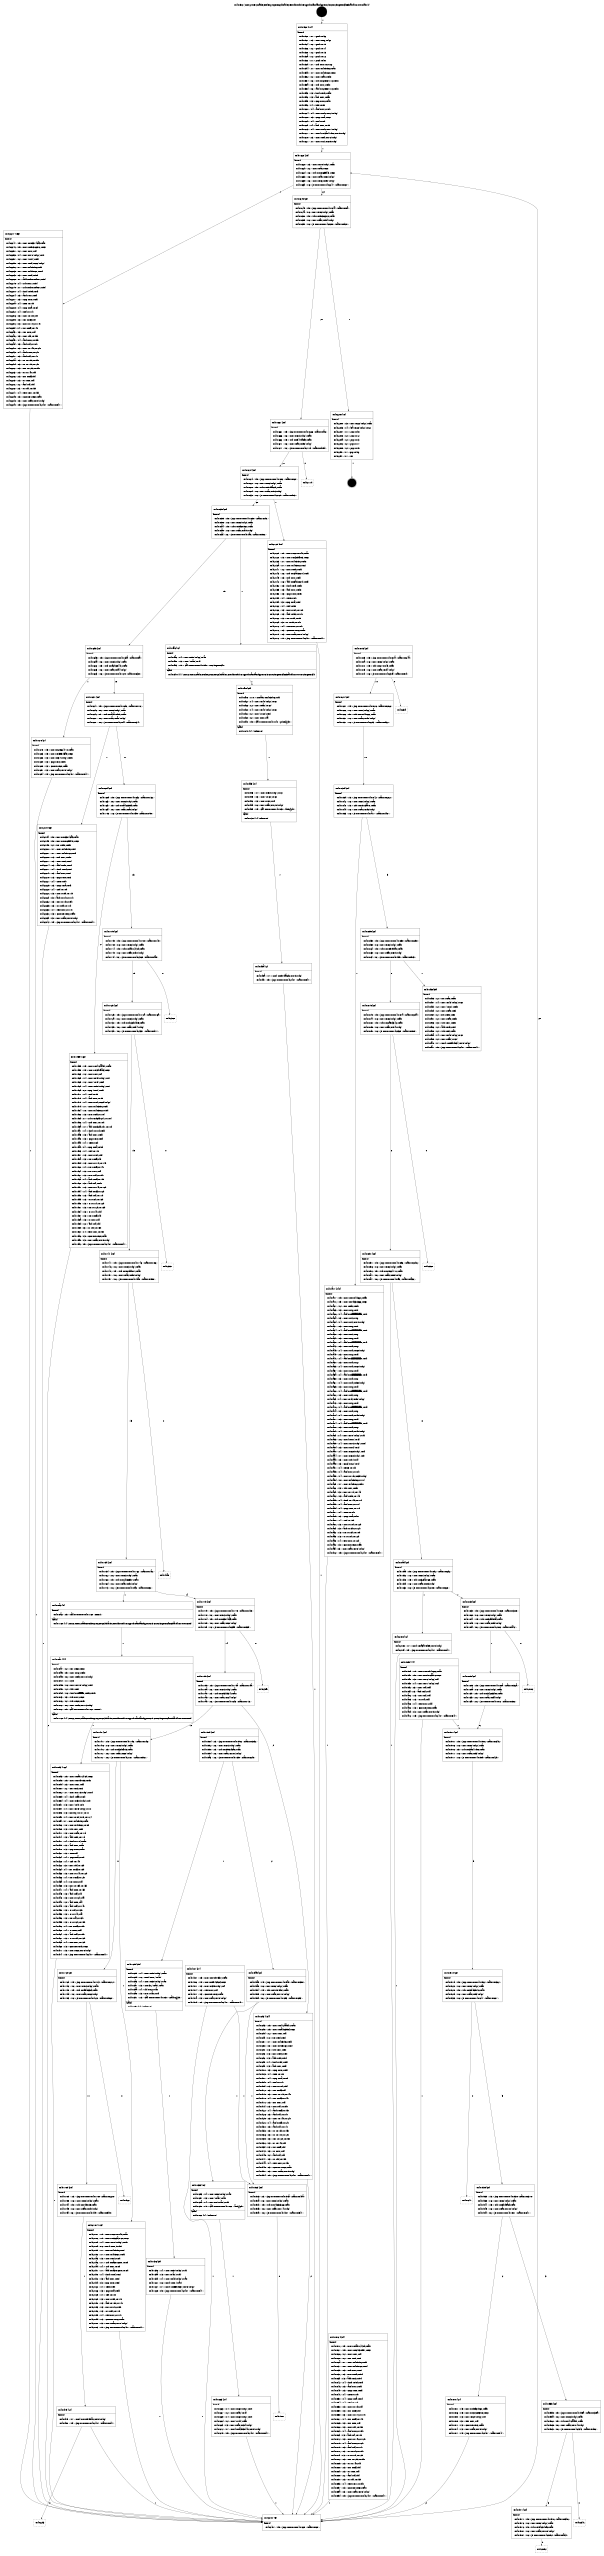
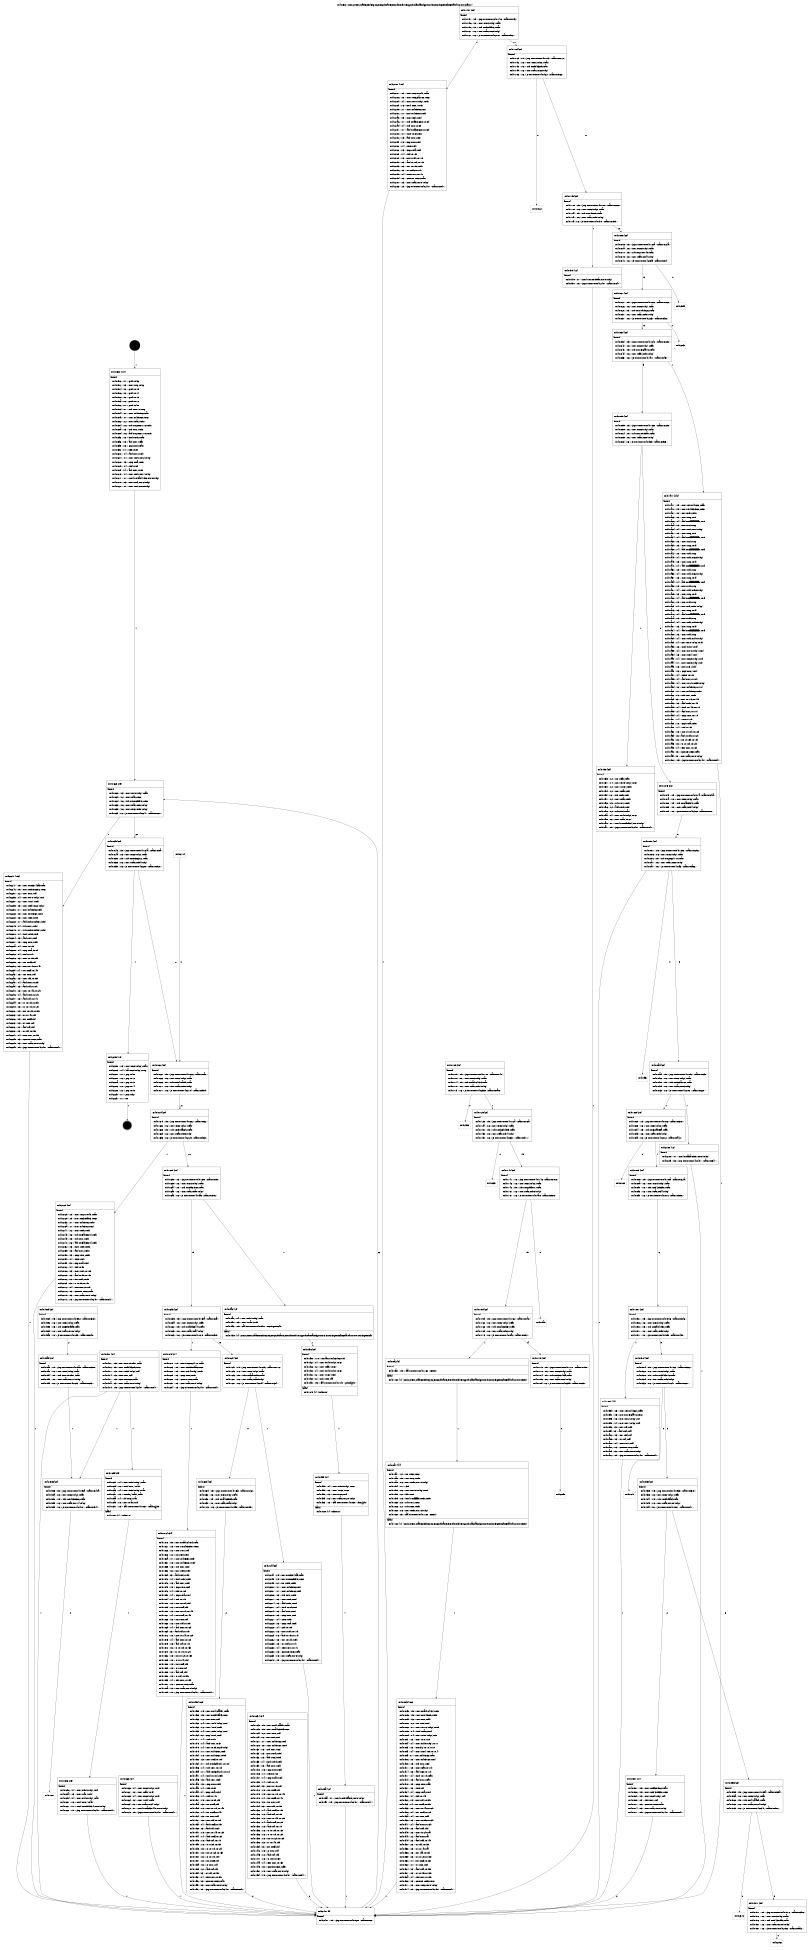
edge "0x4017e9 [28]" -> "0x401805 [28]": added, label "10"
edge "0x401661 [28]" -> "0x40211d": reversed
edge "0x4016ed [28]" -> "0x401709 [28]": removed, label "15"
edge "0x401709 [28]" -> "0x401725 [28]": label " 15" -> " 1"
node "0x401ff6": added
node "0x4023ce": removed
node "0x401795 [28]": removed
edge "0x4019eb [44]" -> "0x401901 [28]": reversed
edge "0x401c7e [27]" -> "0x402407 [5]": now "0x401c7e [27]" -> "0x401e1c [134]"
edge "0x40198d [28]" -> "0x401c99 [29]": now "0x401b07 [27]" -> "0x401c99 [29]"
node "0x401c53 [16]": removed
edge "0x401f79 [12]" -> "0x4022f2": now "0x401821 [28]" -> "0x4022f2"
